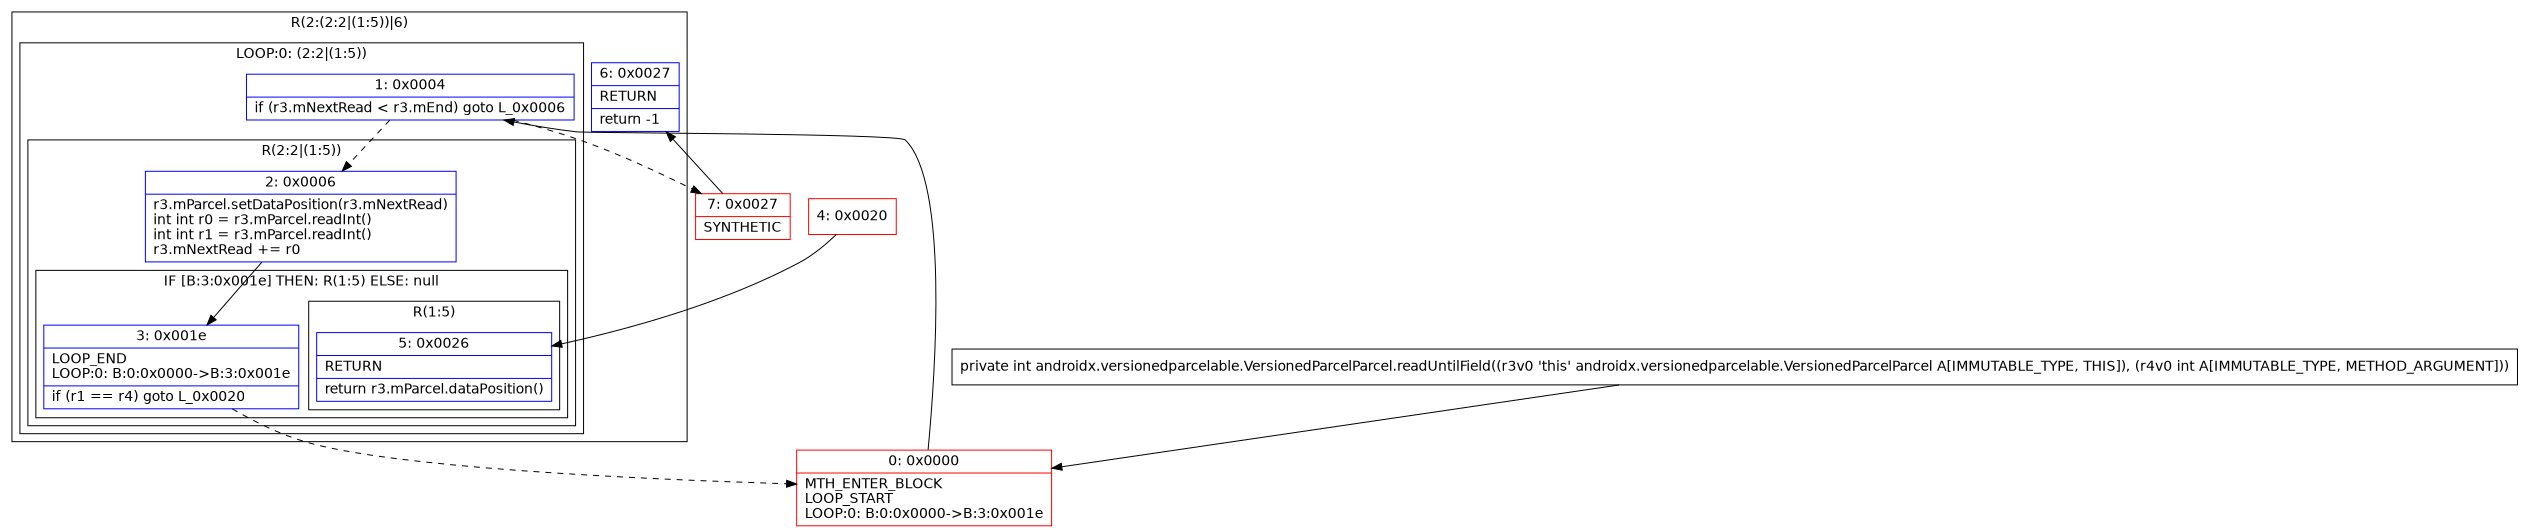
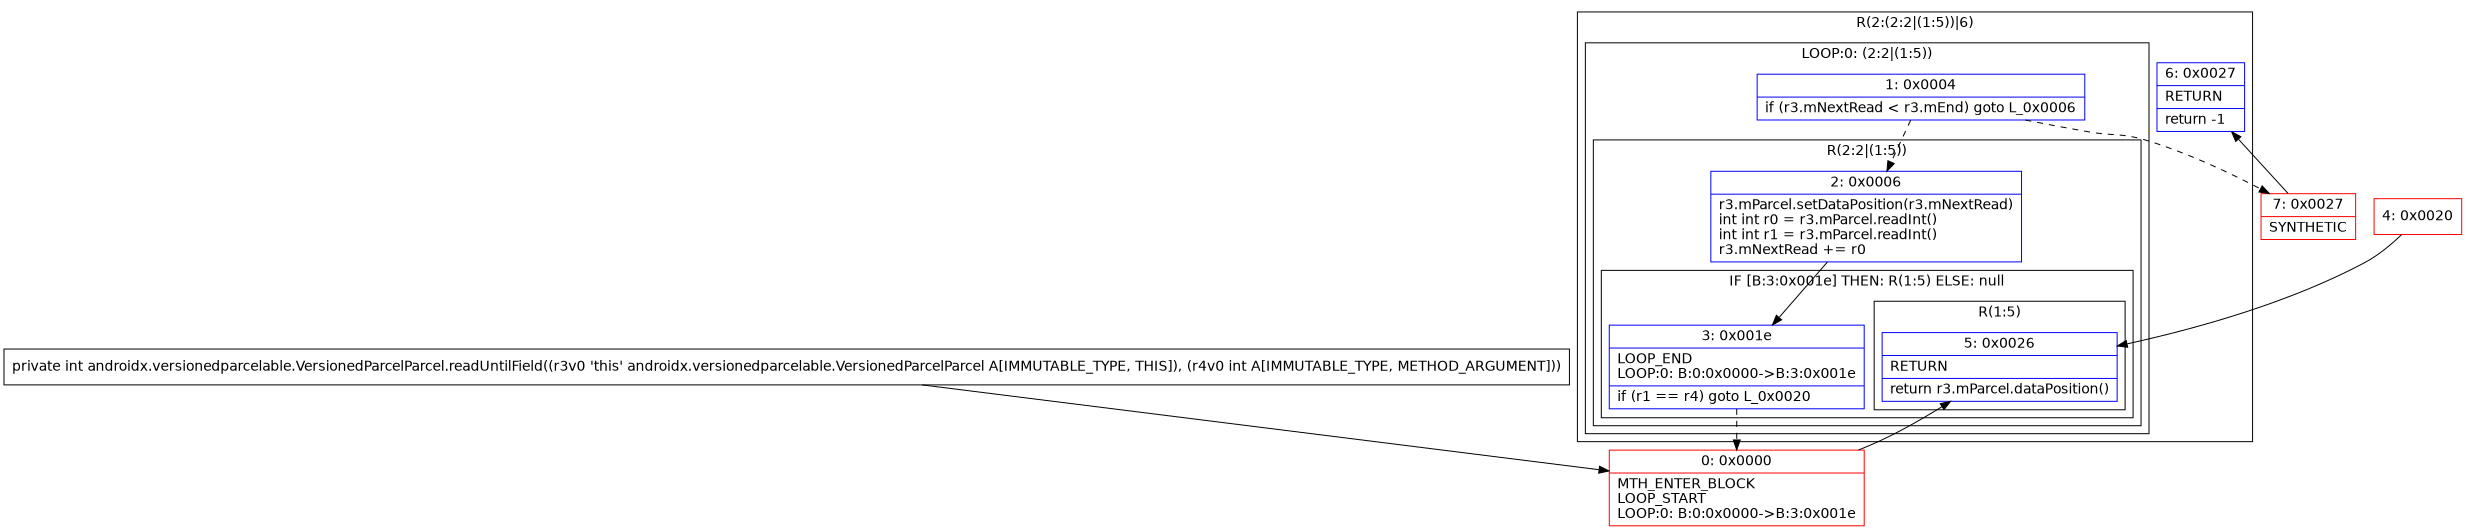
edge "0: 0x0000" -> "1: 0x0004": now "0: 0x0000" -> "5: 0x0026"
